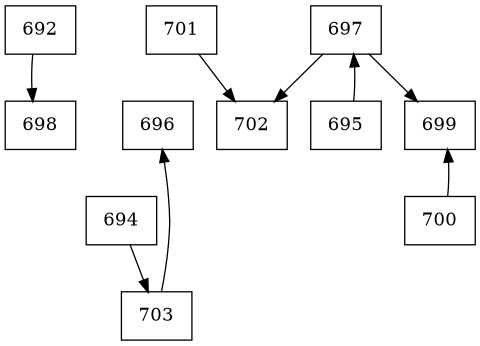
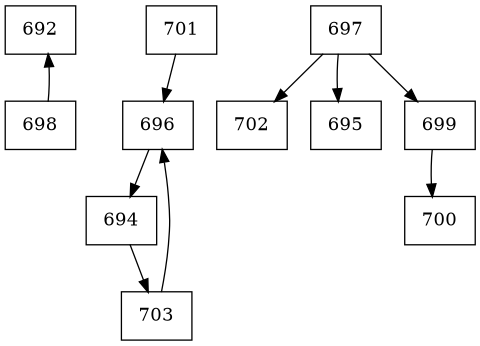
edge "692" -> "698": reversed
edge "701" -> "702": now "701" -> "696"
edge "695" -> "697": reversed
edge "696" -> "694": added
edge "700" -> "699": reversed
